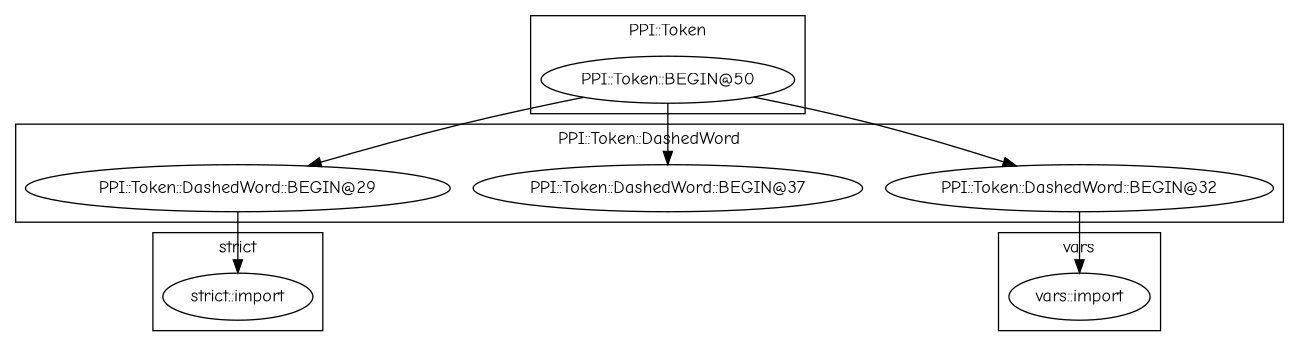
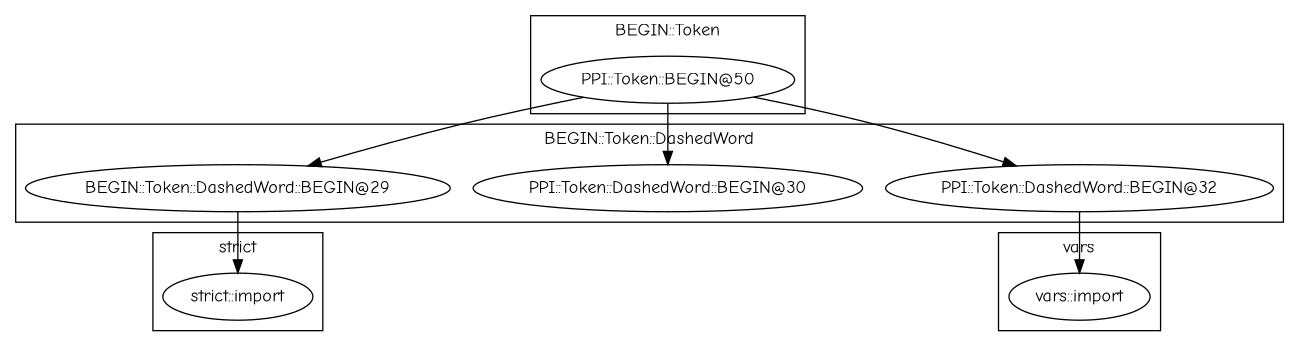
cluster "PPI::Token": label "PPI::Token" -> "BEGIN::Token"
cluster "PPI::Token::DashedWord": label "PPI::Token::DashedWord" -> "BEGIN::Token::DashedWord"
node "PPI::Token::DashedWord::BEGIN@29": label "PPI::Token::DashedWord::BEGIN@29" -> "BEGIN::Token::DashedWord::BEGIN@29"
node "PPI::Token::DashedWord::BEGIN@37": label "PPI::Token::DashedWord::BEGIN@37" -> "PPI::Token::DashedWord::BEGIN@30"
